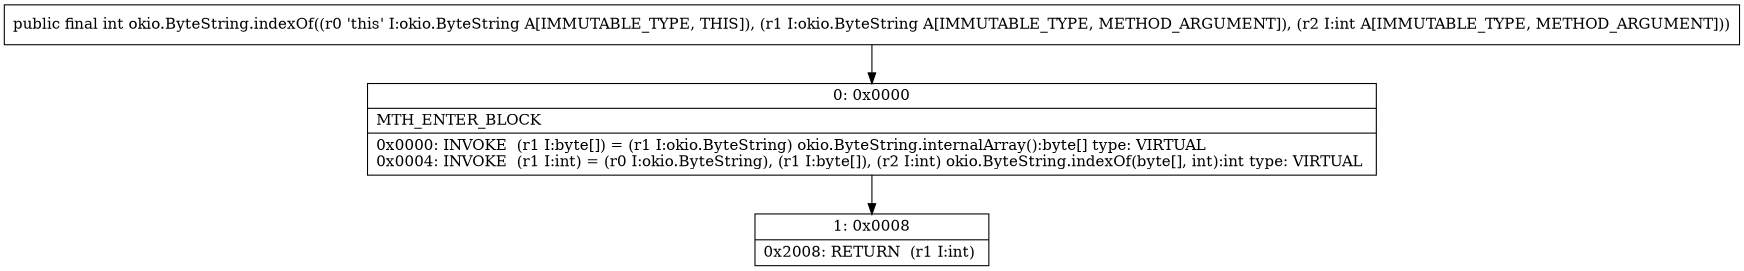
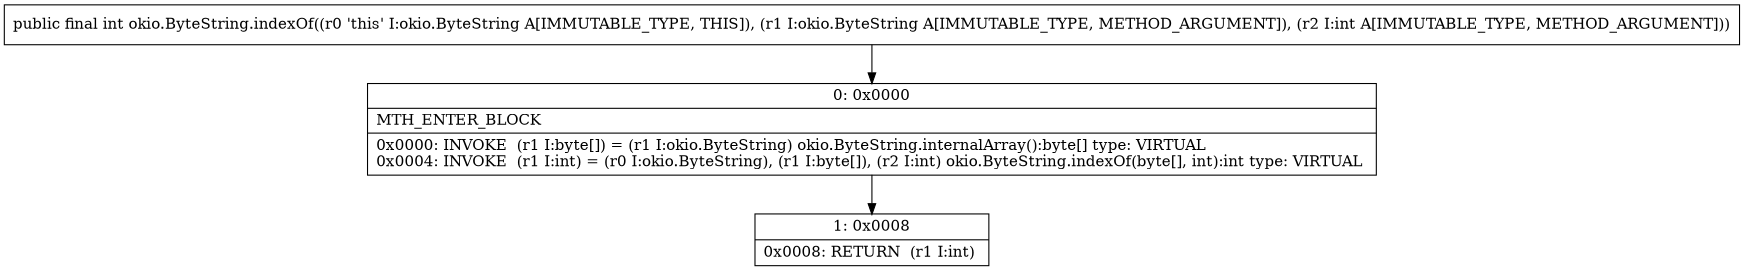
node "1: 0x0008": text "0x2008: RETURN  (r1 I:int)" -> "0x0008: RETURN  (r1 I:int)"
